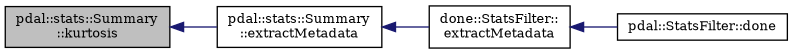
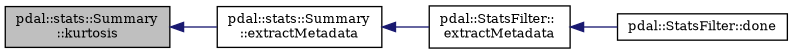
node "done::StatsFilter:: extractMetadata": label "done::StatsFilter:: extractMetadata" -> "pdal::StatsFilter:: extractMetadata"
